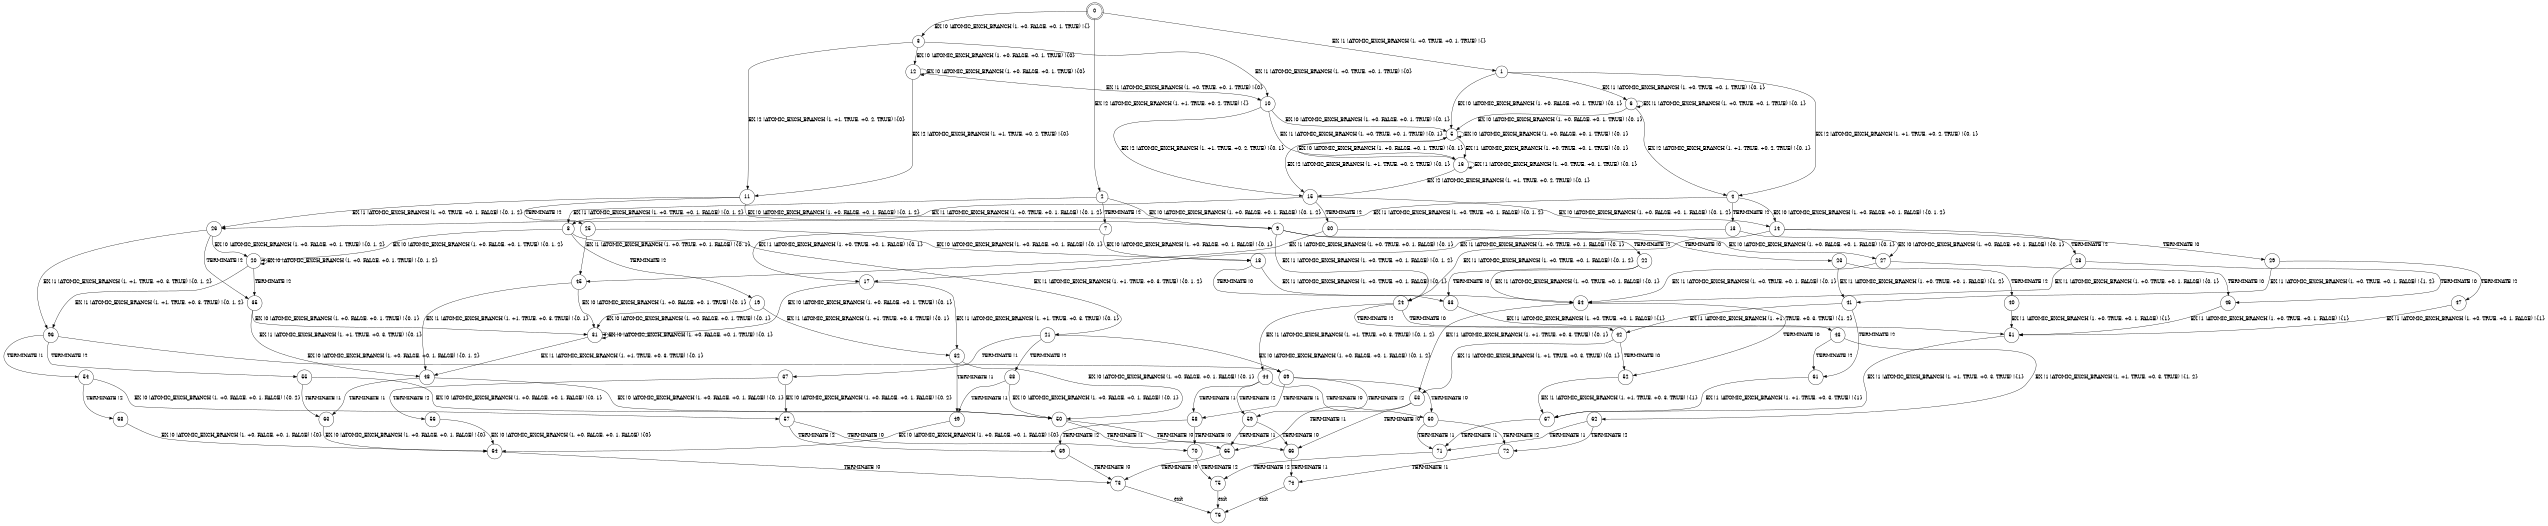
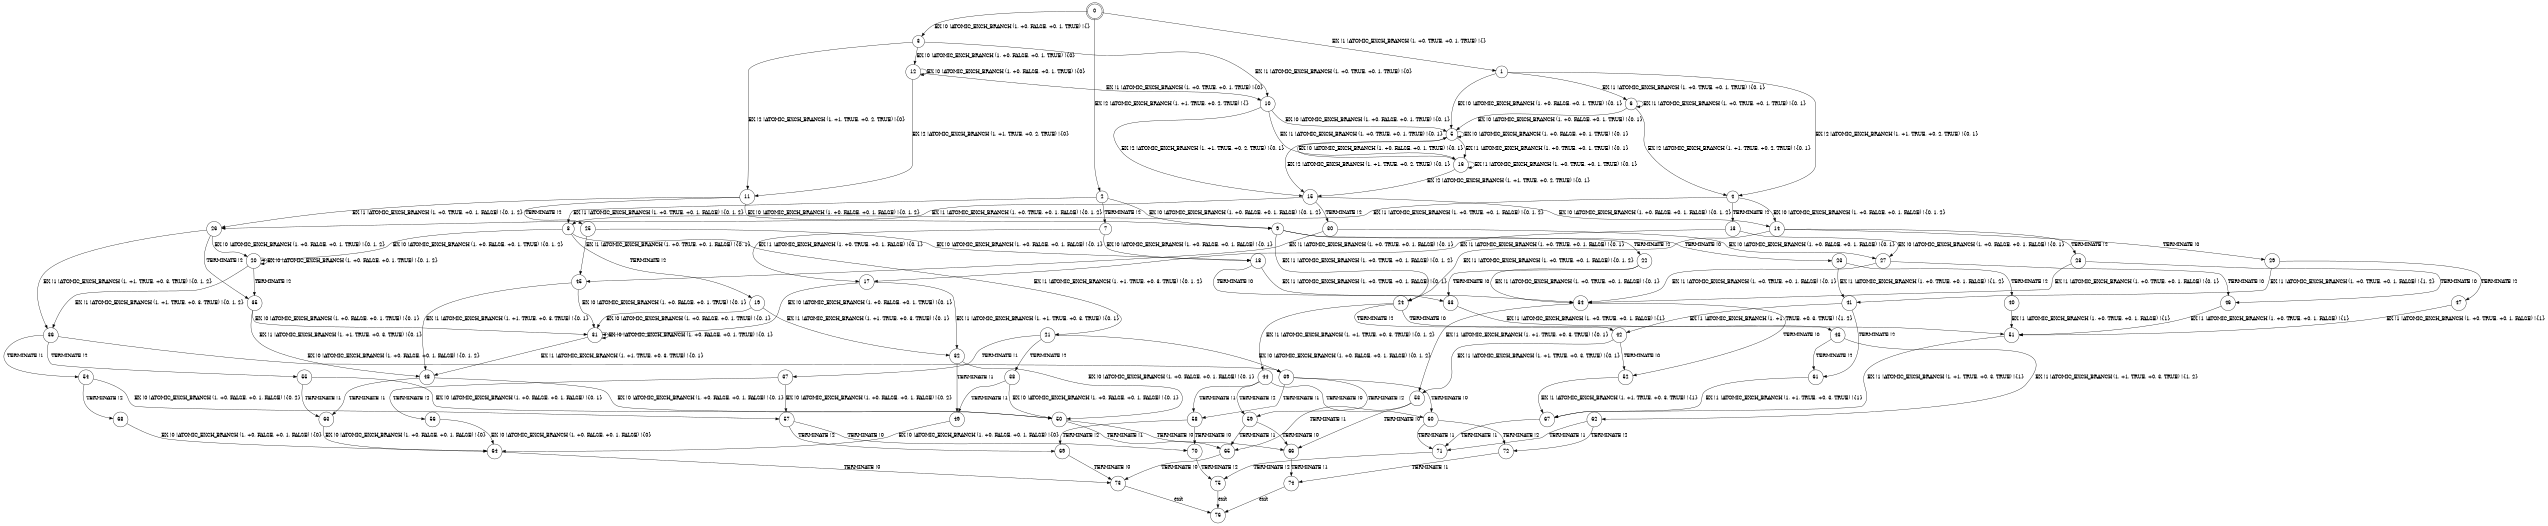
node "96": label "96" -> "36"
